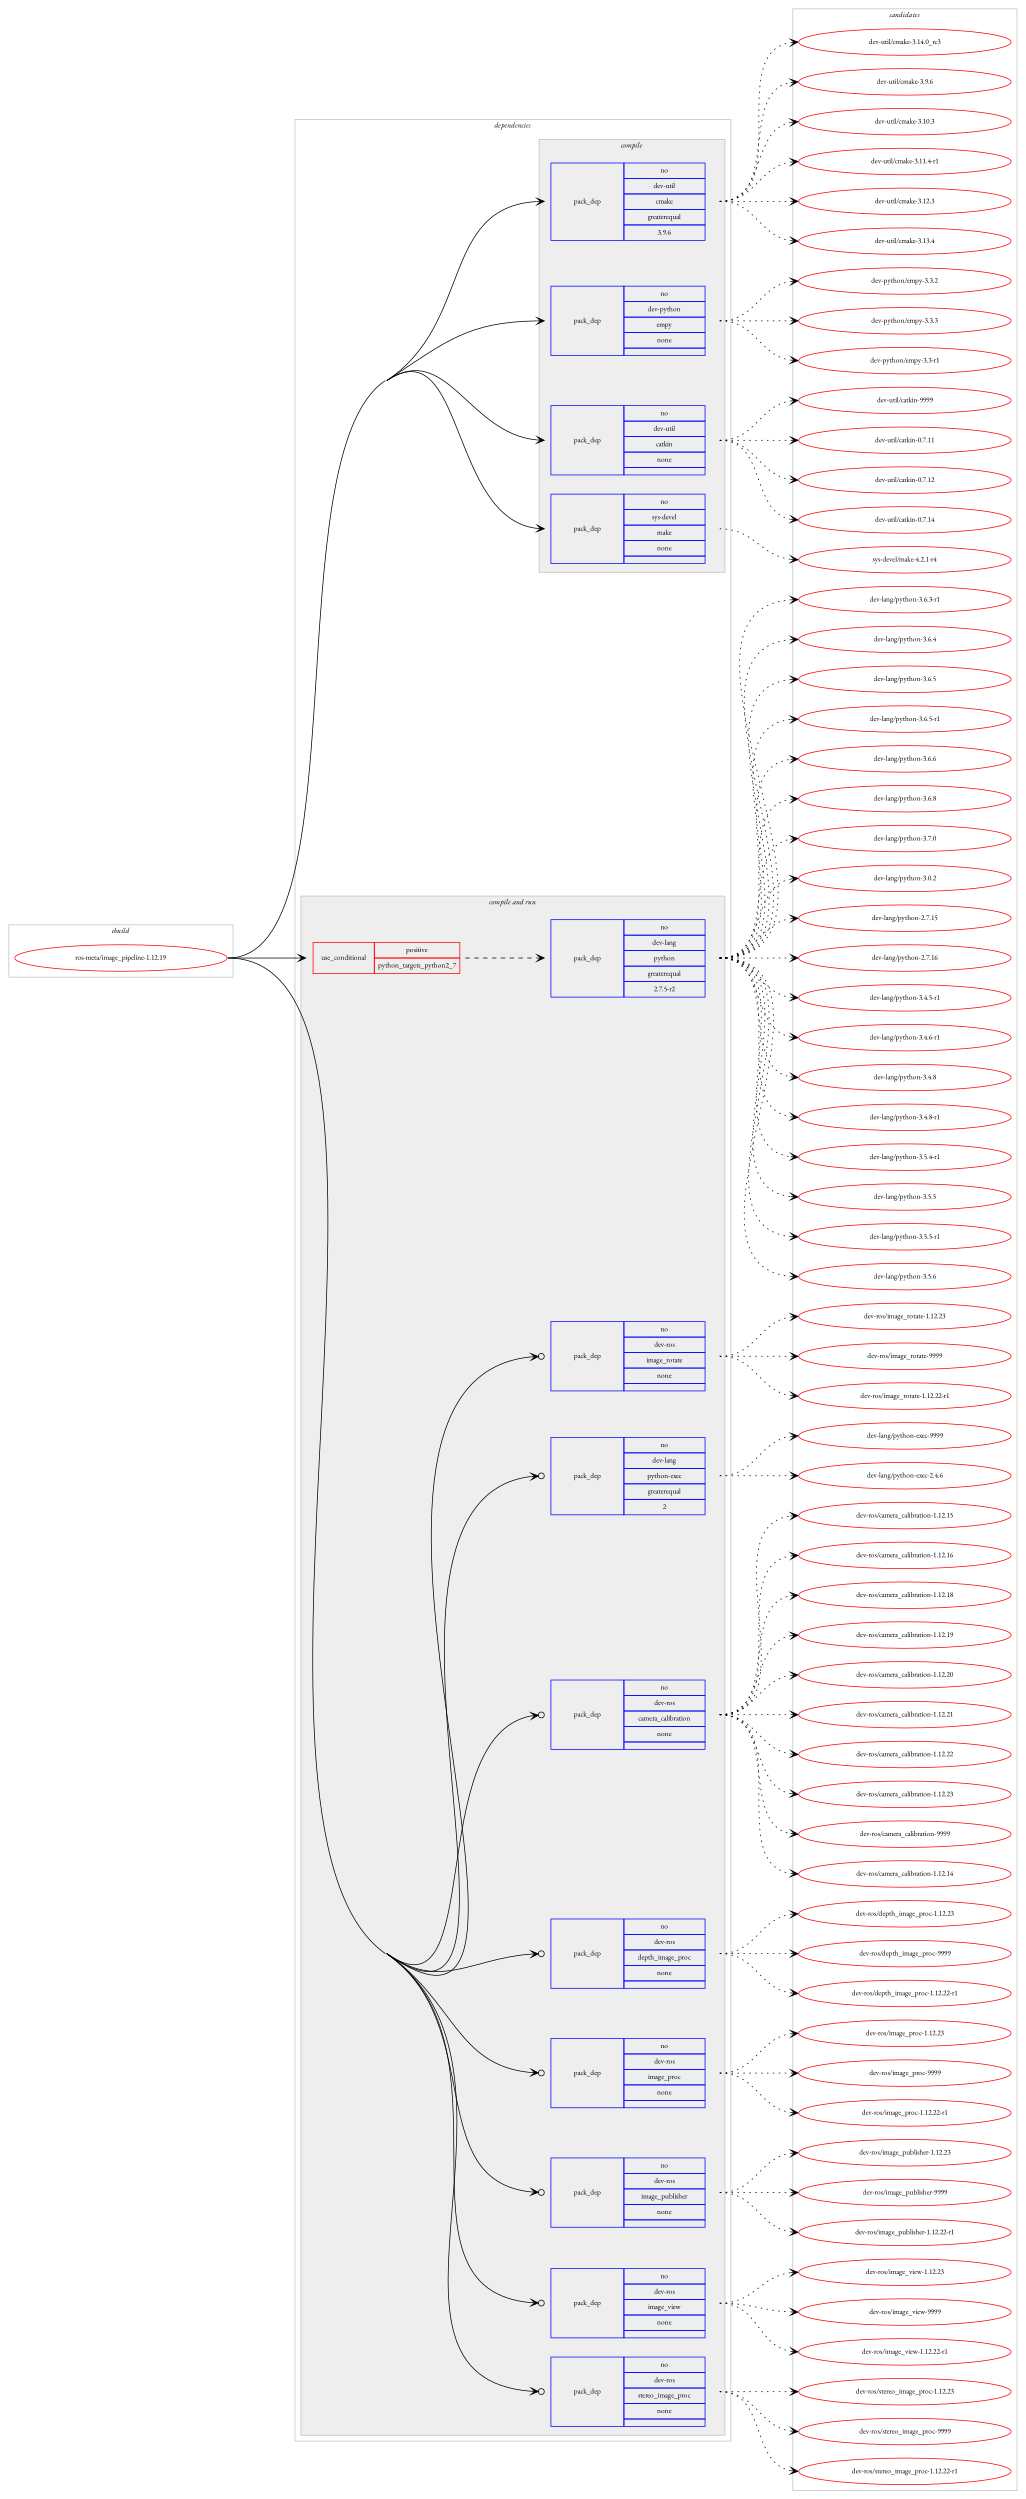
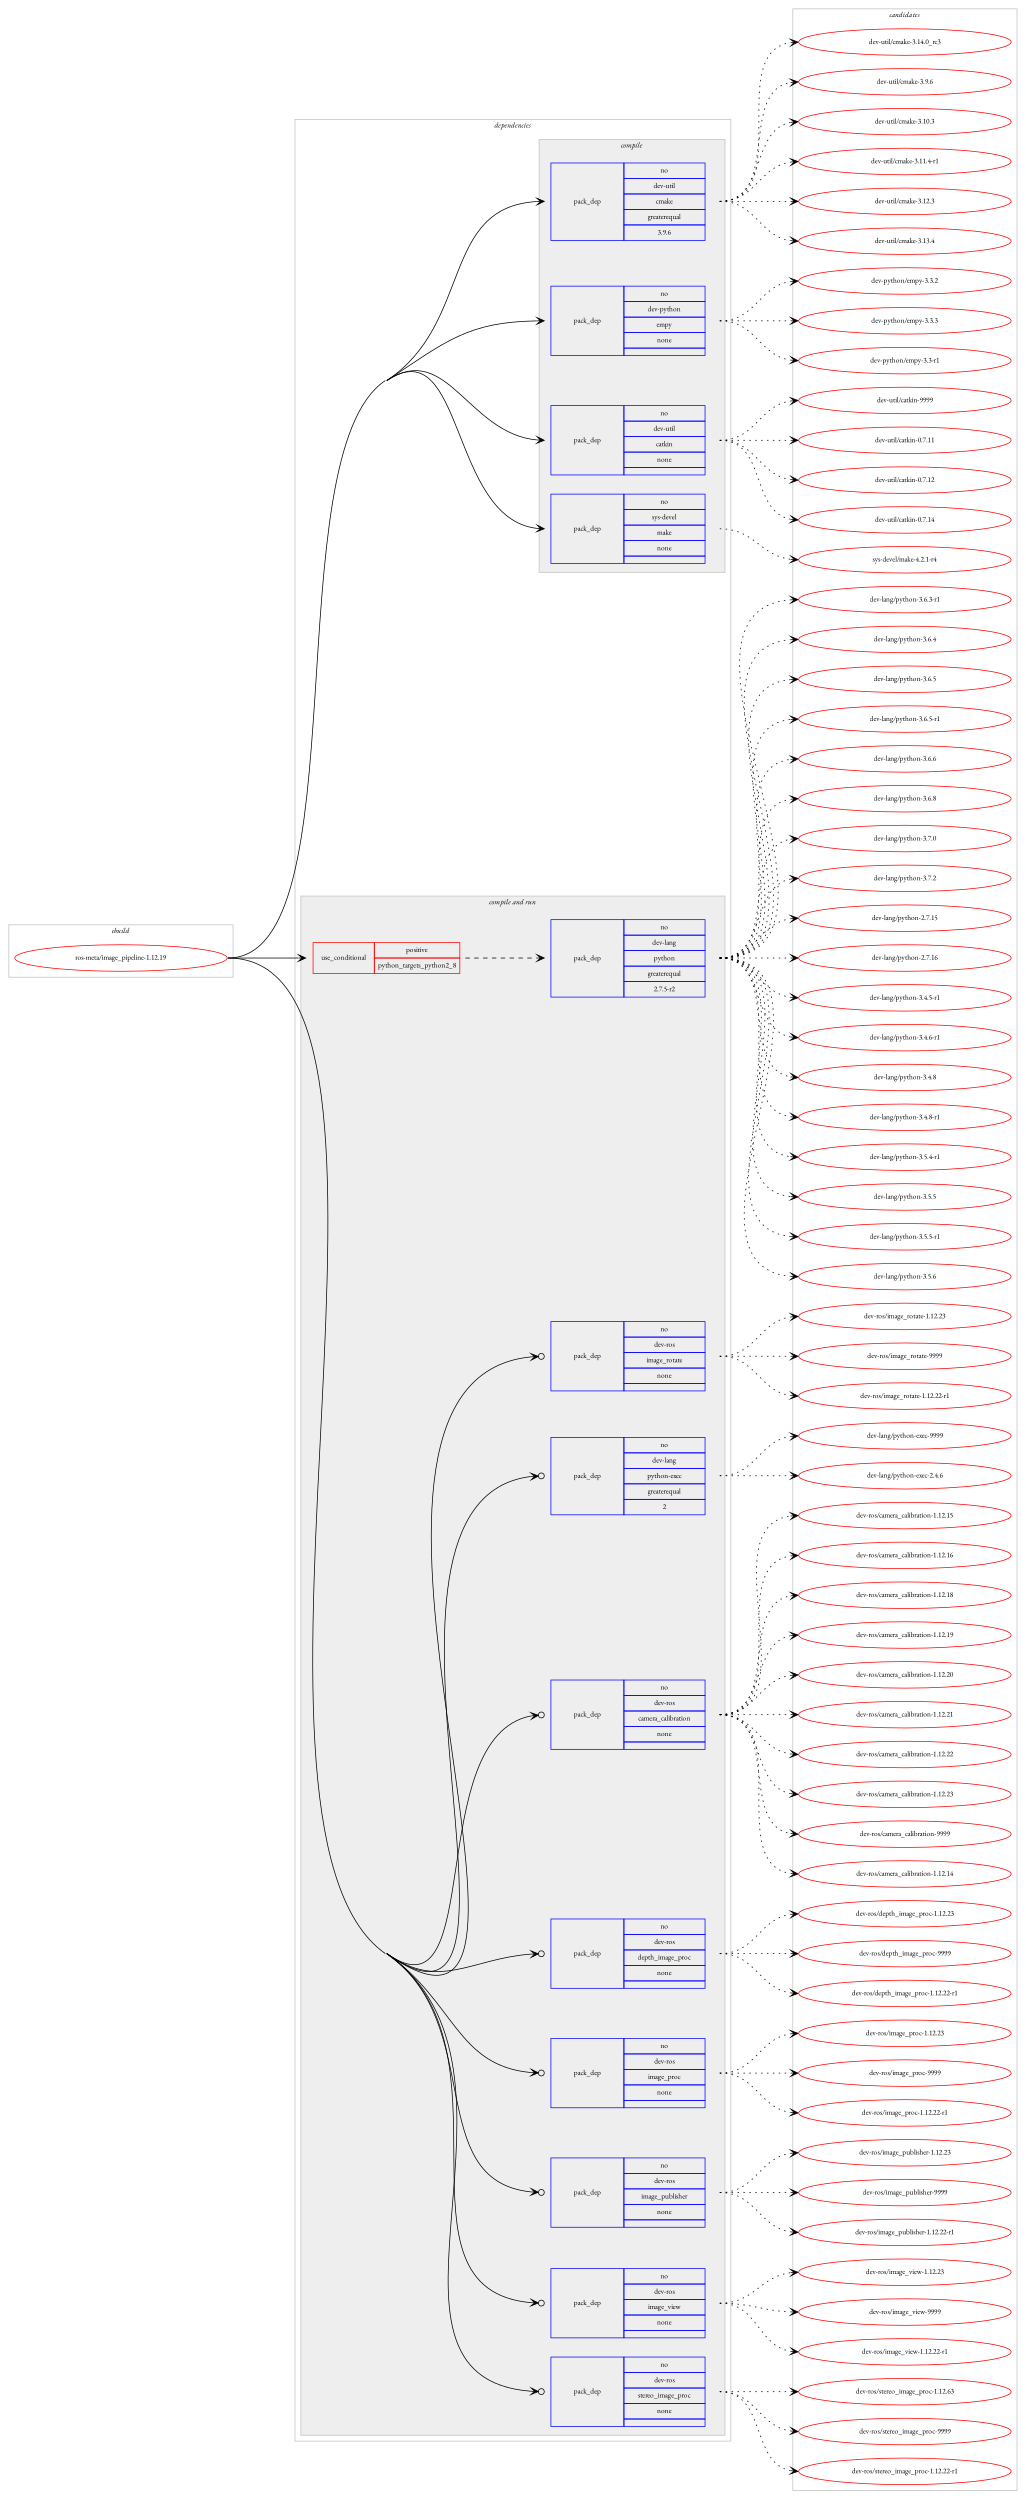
node "dev-lang/python-3.0.2": label "dev-lang/python-3.0.2" -> "dev-lang/python-3.7.2"
node "use_conditional": text "python_targets_python2_7" -> "python_targets_python2_8"
node "dev-ros/stereo_image_proc-1.12.23": label "dev-ros/stereo_image_proc-1.12.23" -> "dev-ros/stereo_image_proc-1.12.63"
